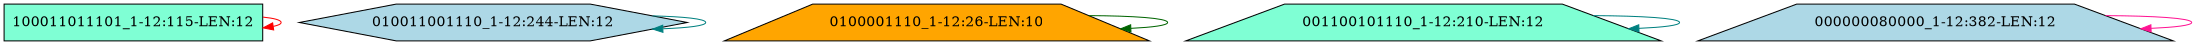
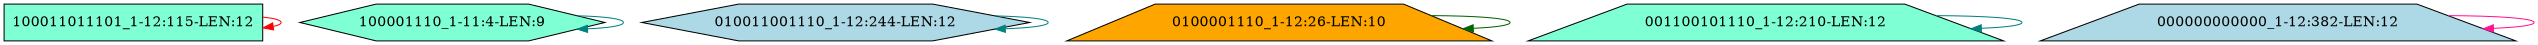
node "100001110_1-11:4-LEN:9": added
node "000000080000_1-12:382-LEN:12": label "000000080000_1-12:382-LEN:12" -> "000000000000_1-12:382-LEN:12"
